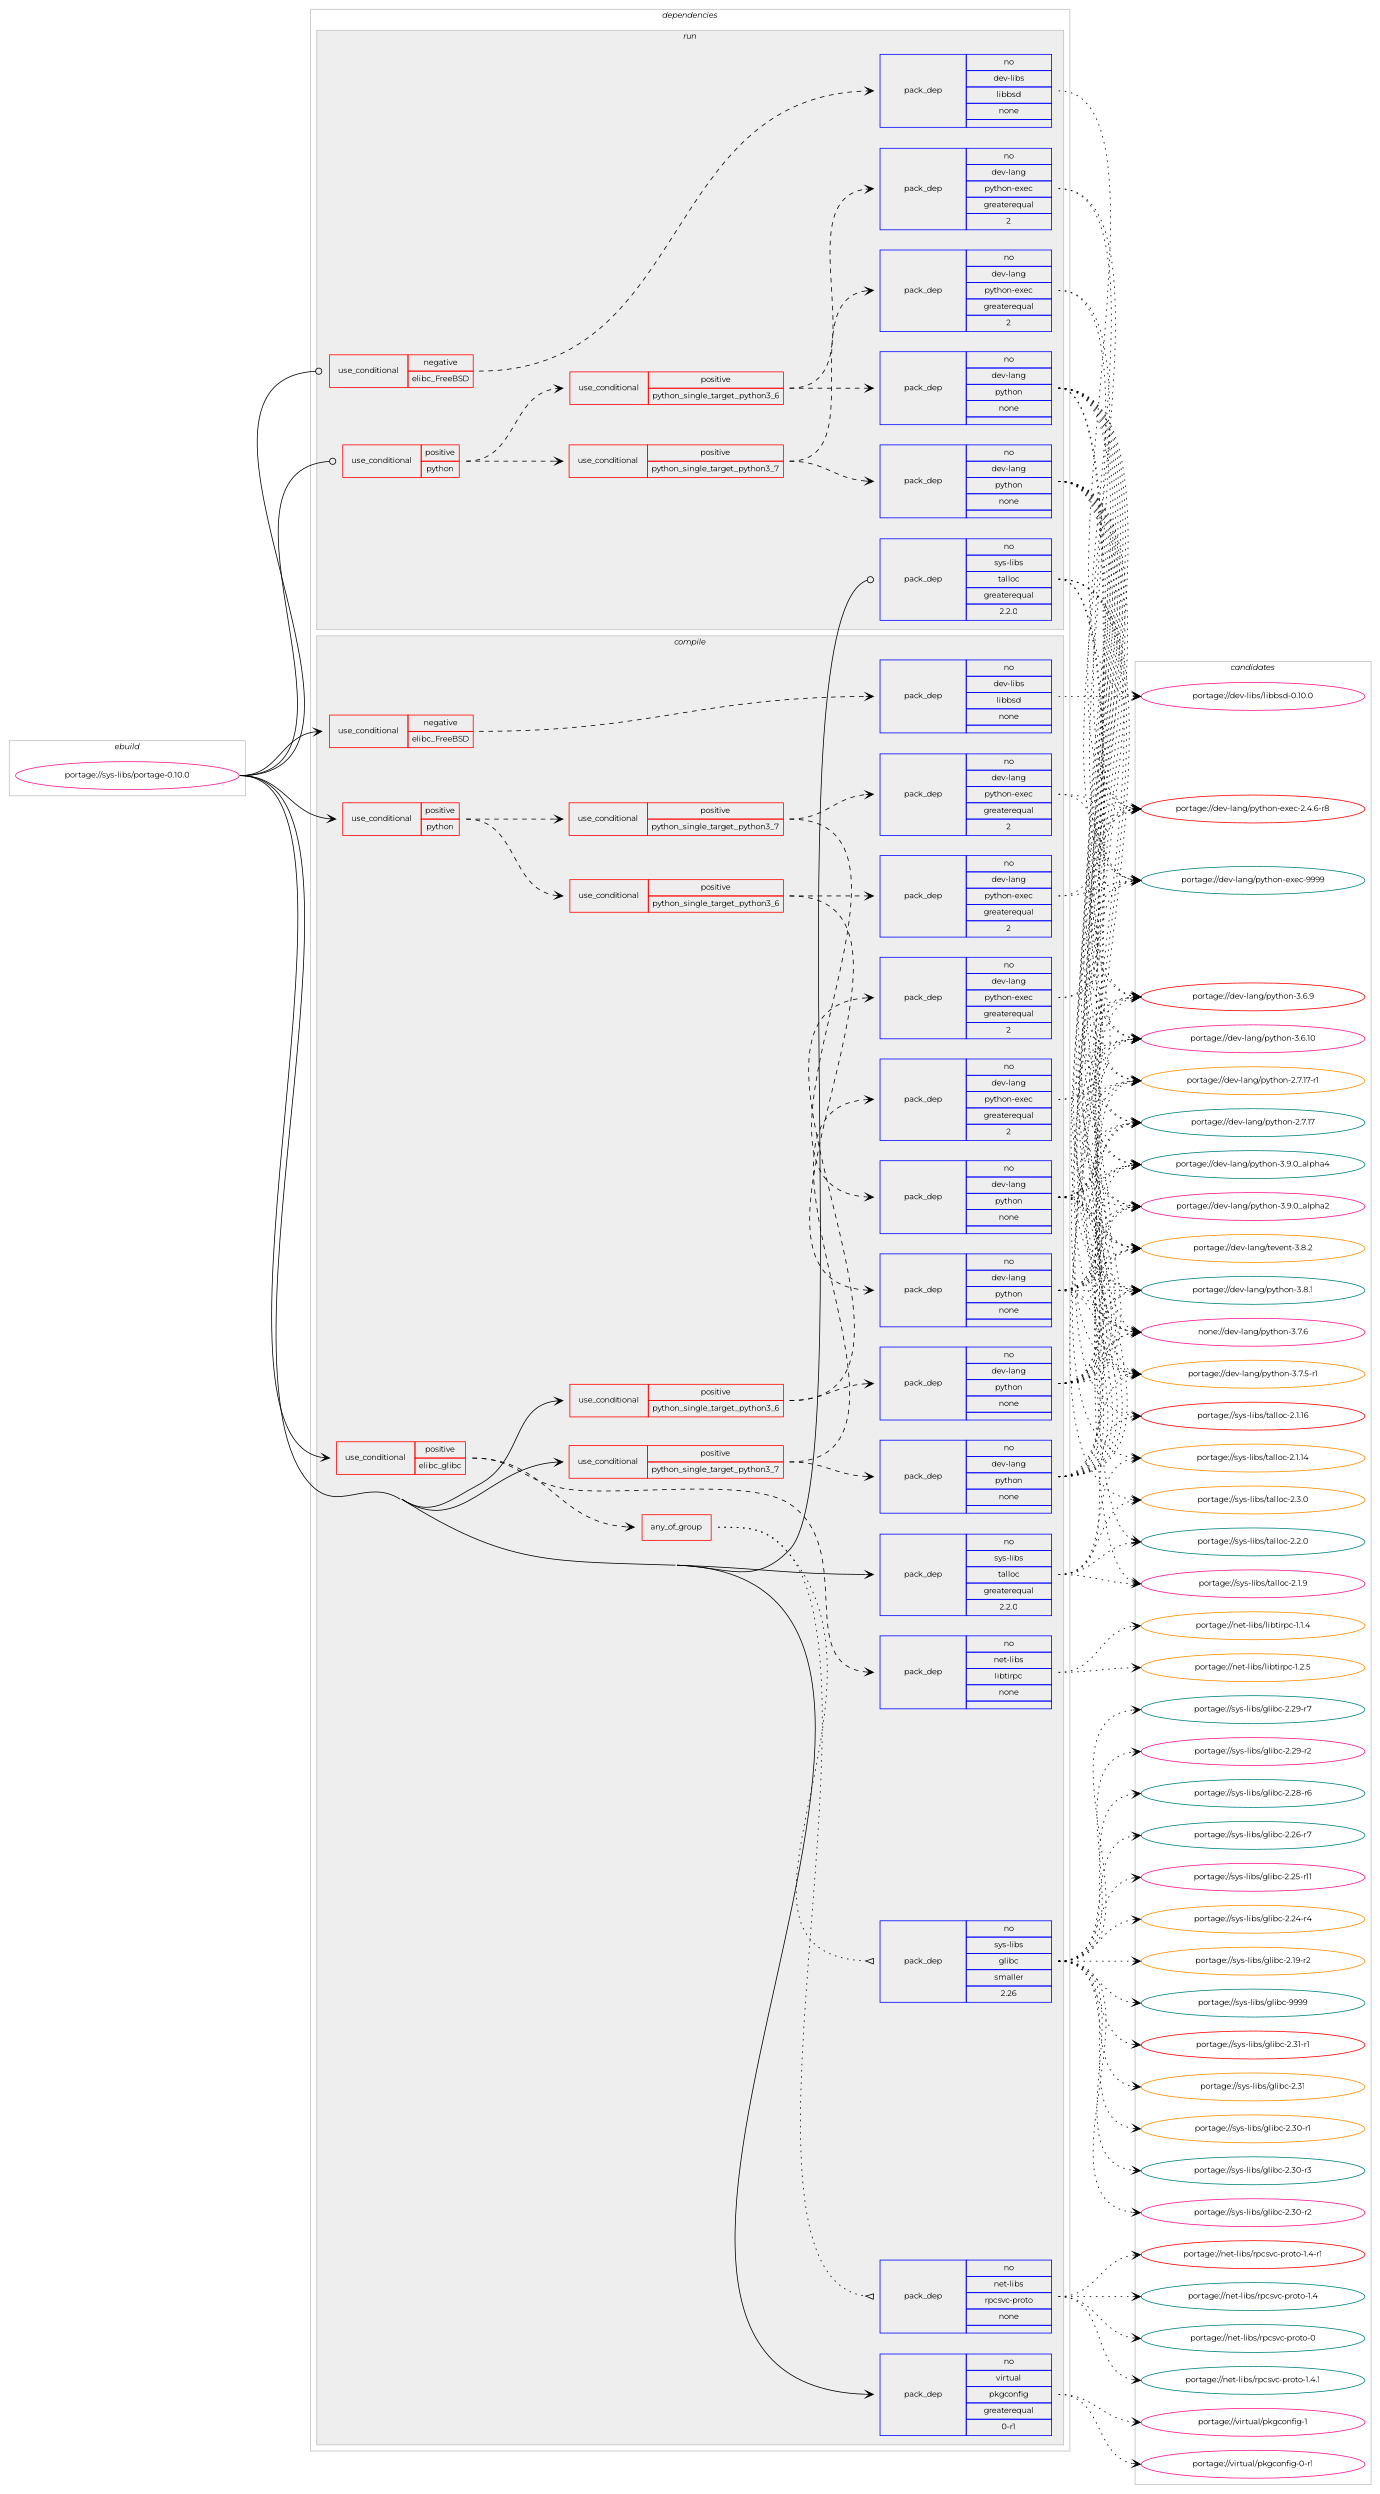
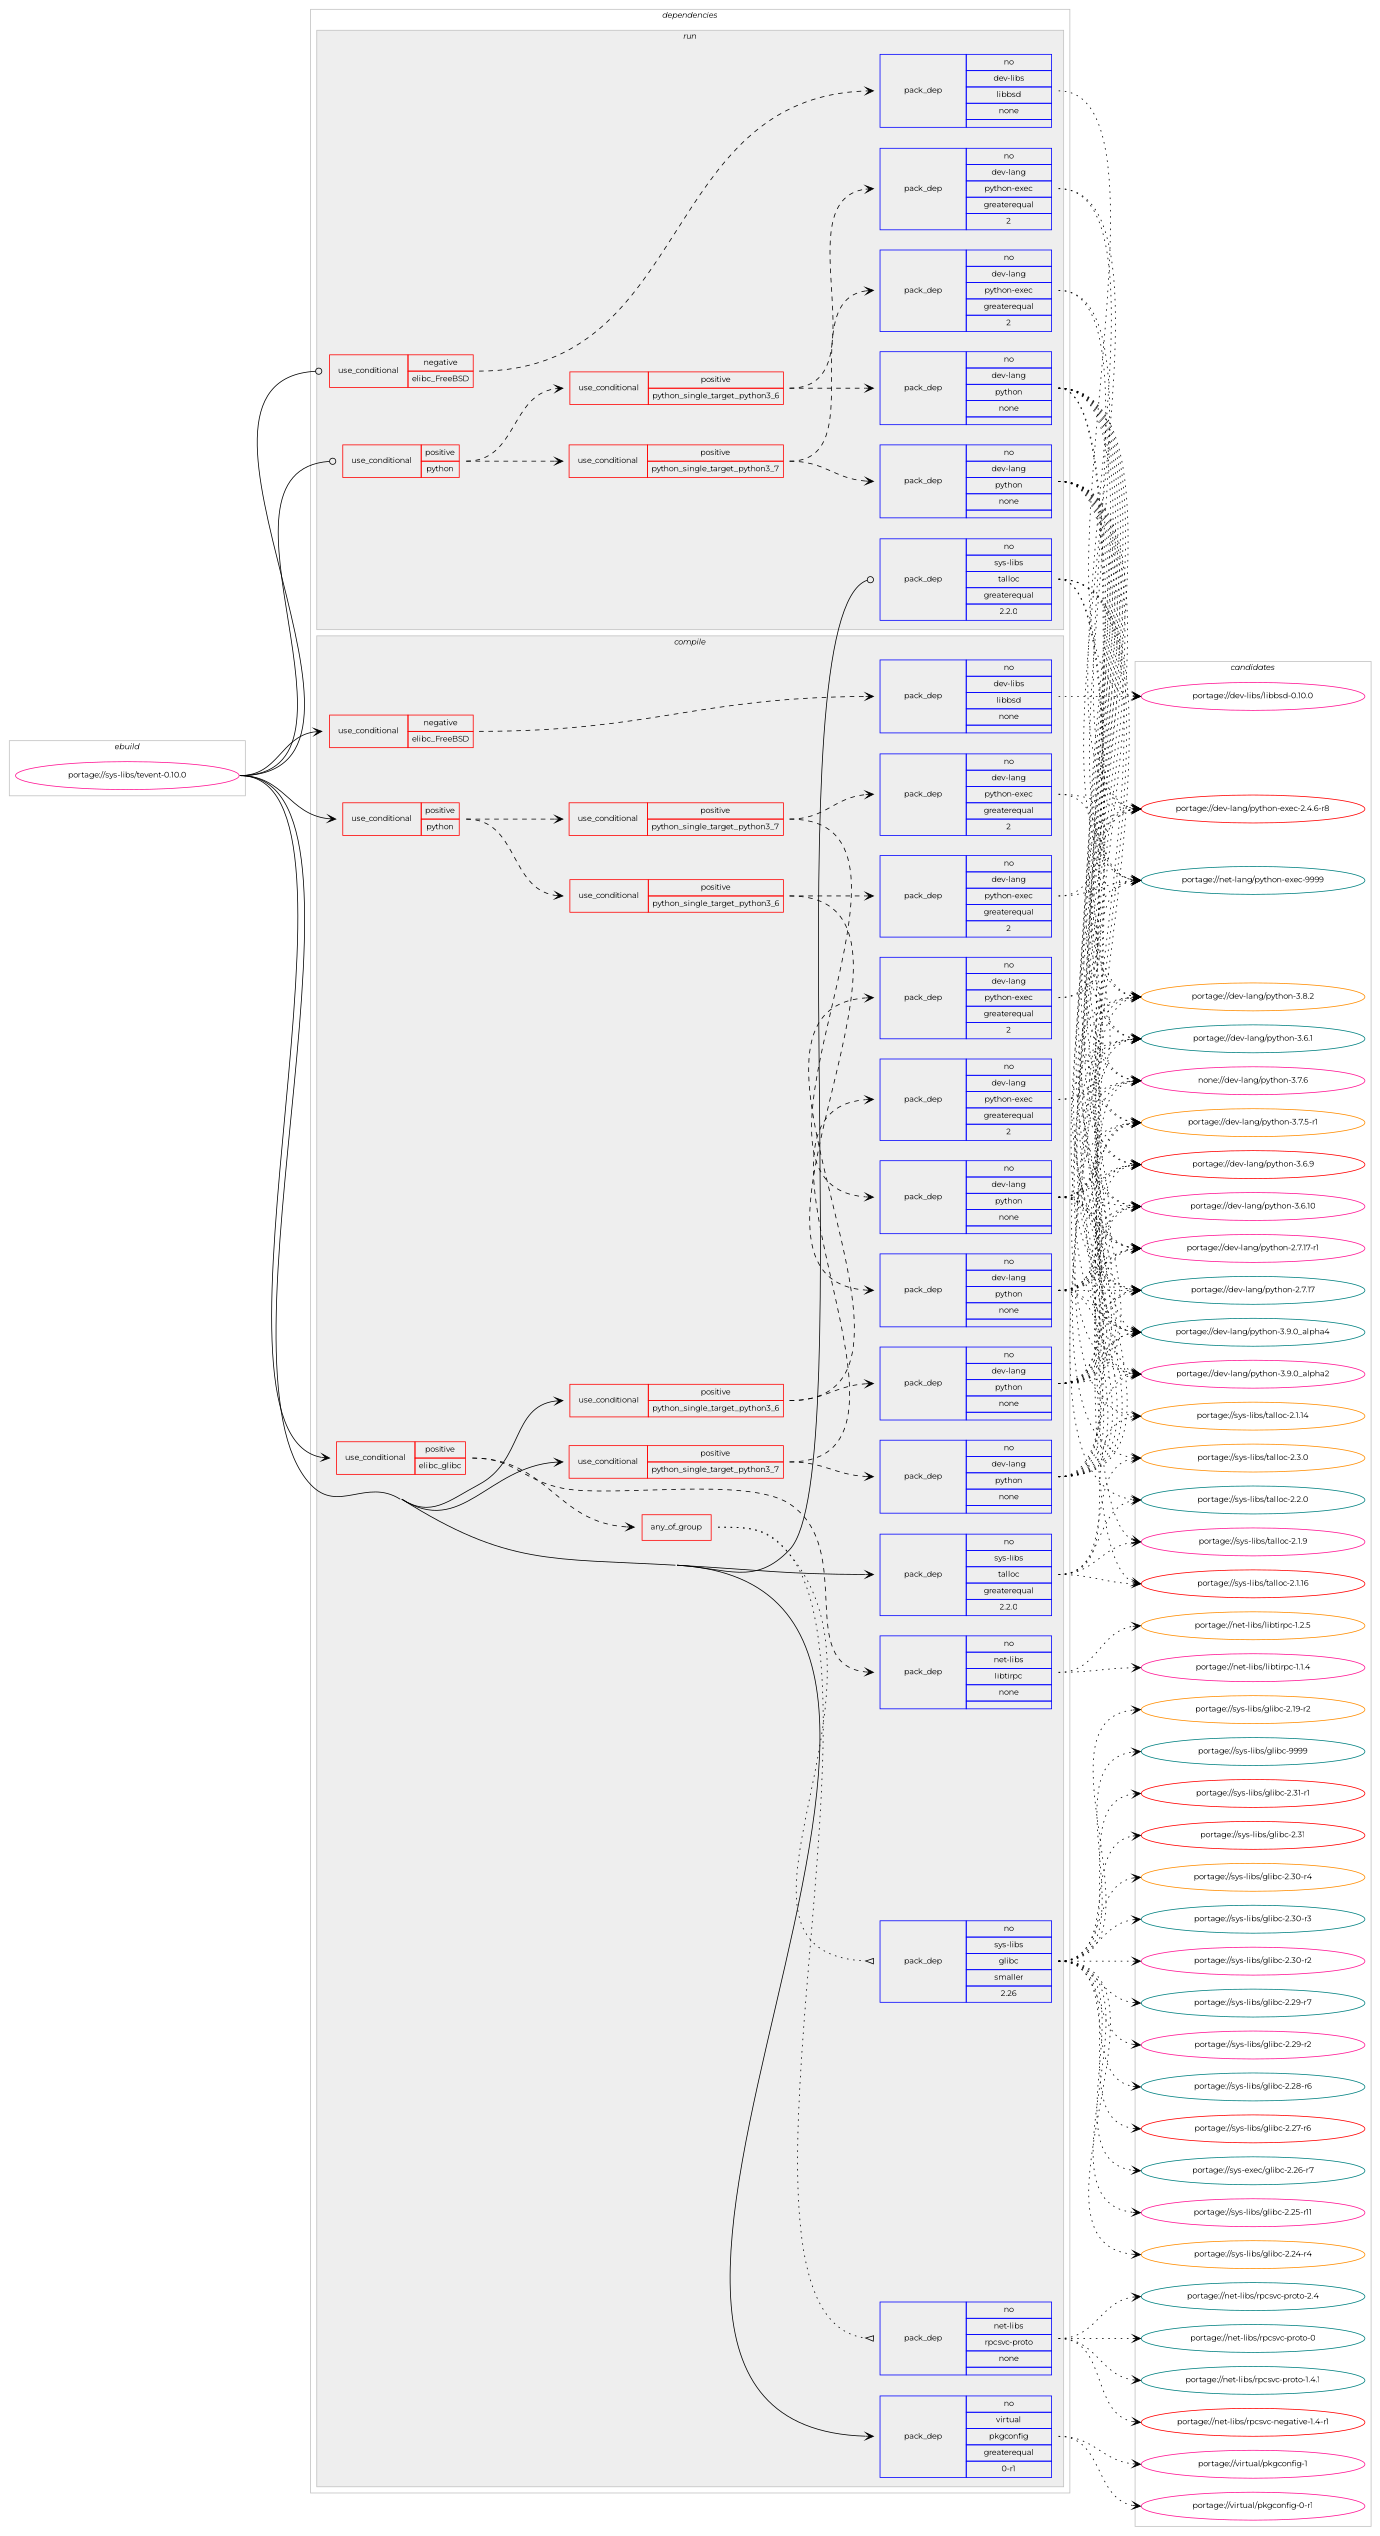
node "portage://sys-libs/portage-0.10.0": label "portage://sys-libs/portage-0.10.0" -> "portage://sys-libs/tevent-0.10.0"
node "portage://dev-lang/python-exec-9999": label "portage://dev-lang/python-exec-9999" -> "portage://net-lang/python-exec-9999"
node "portage://dev-lang/python-2.7.17-r1": color darkorange -> deeppink
node "portage://dev-lang/tevent-3.8.2": label "portage://dev-lang/tevent-3.8.2" -> "portage://dev-lang/python-3.8.2"
node "portage://dev-lang/python-3.8.1": label "portage://dev-lang/python-3.8.1" -> "portage://dev-lang/python-3.6.1"
node "portage://net-libs/libtirpc-1.1.4": color darkorange -> deeppink
node "portage://sys-libs/glibc-2.26-r7": label "portage://sys-libs/glibc-2.26-r7" -> "portage://sys-exec/glibc-2.26-r7"
node "portage://sys-libs/glibc-2.31": color darkorange -> red
node "portage://sys-libs/glibc-2.27-r6": added
node "portage://sys-libs/glibc-2.30-r1": label "portage://sys-libs/glibc-2.30-r1" -> "portage://sys-libs/glibc-2.30-r4"
node "portage://net-libs/rpcsvc-proto-1.4-r1": label "portage://net-libs/rpcsvc-proto-1.4-r1" -> "portage://net-libs/rpcsvc-negative-1.4-r1"
node "portage://net-libs/rpcsvc-proto-1.4": label "portage://net-libs/rpcsvc-proto-1.4" -> "portage://net-libs/rpcsvc-proto-2.4"
